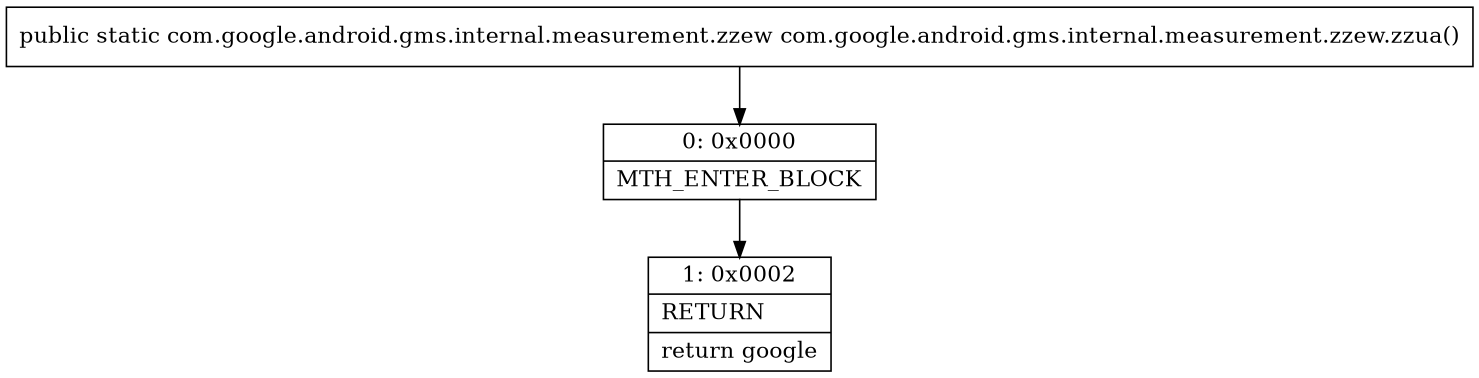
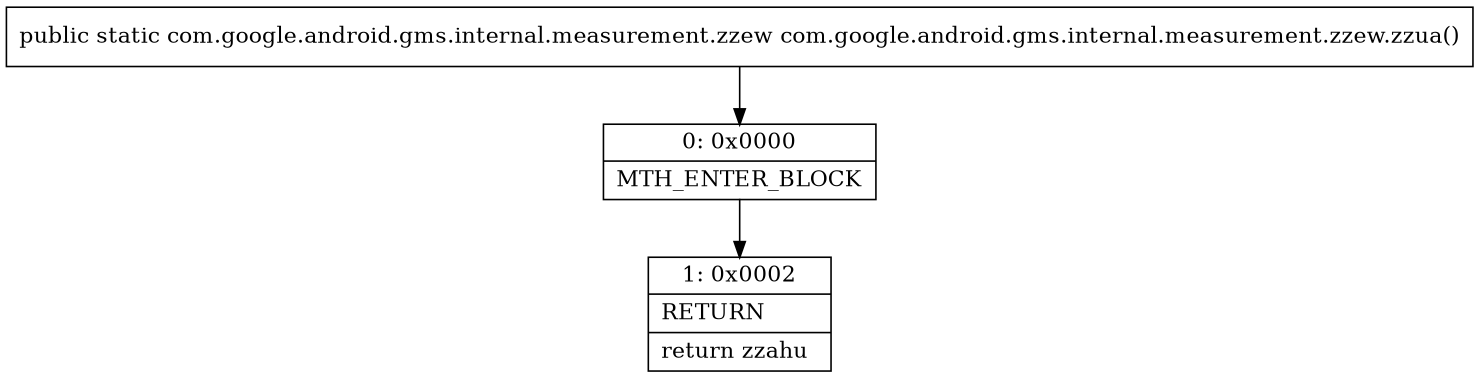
node "1: 0x0002": text "return google" -> "return zzahu"
